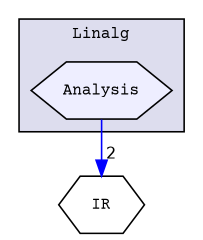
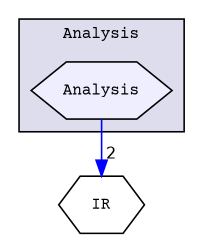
cluster "Linalg": label "Linalg" -> "Analysis"
